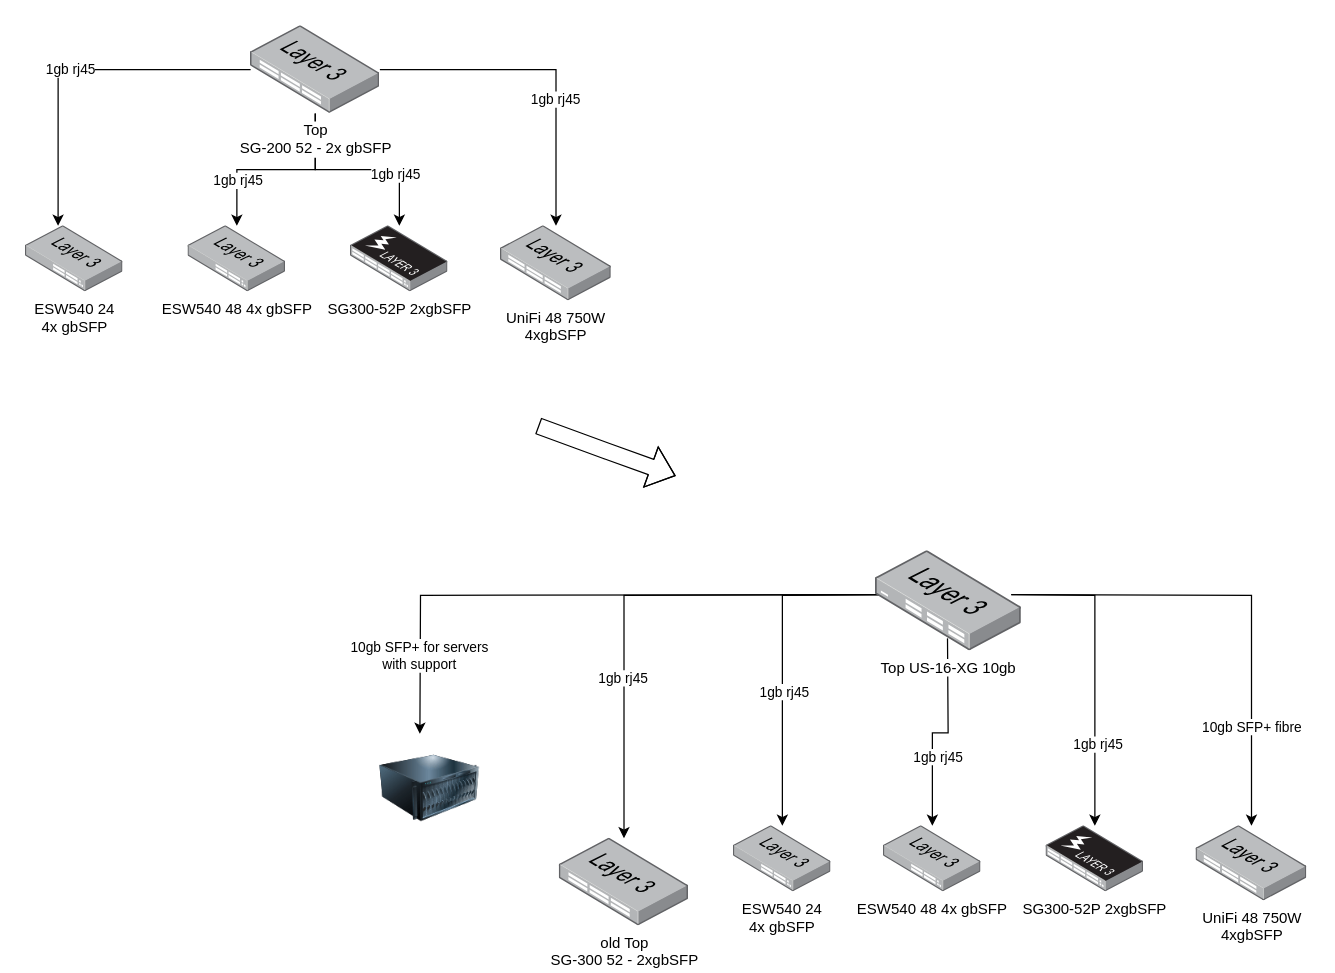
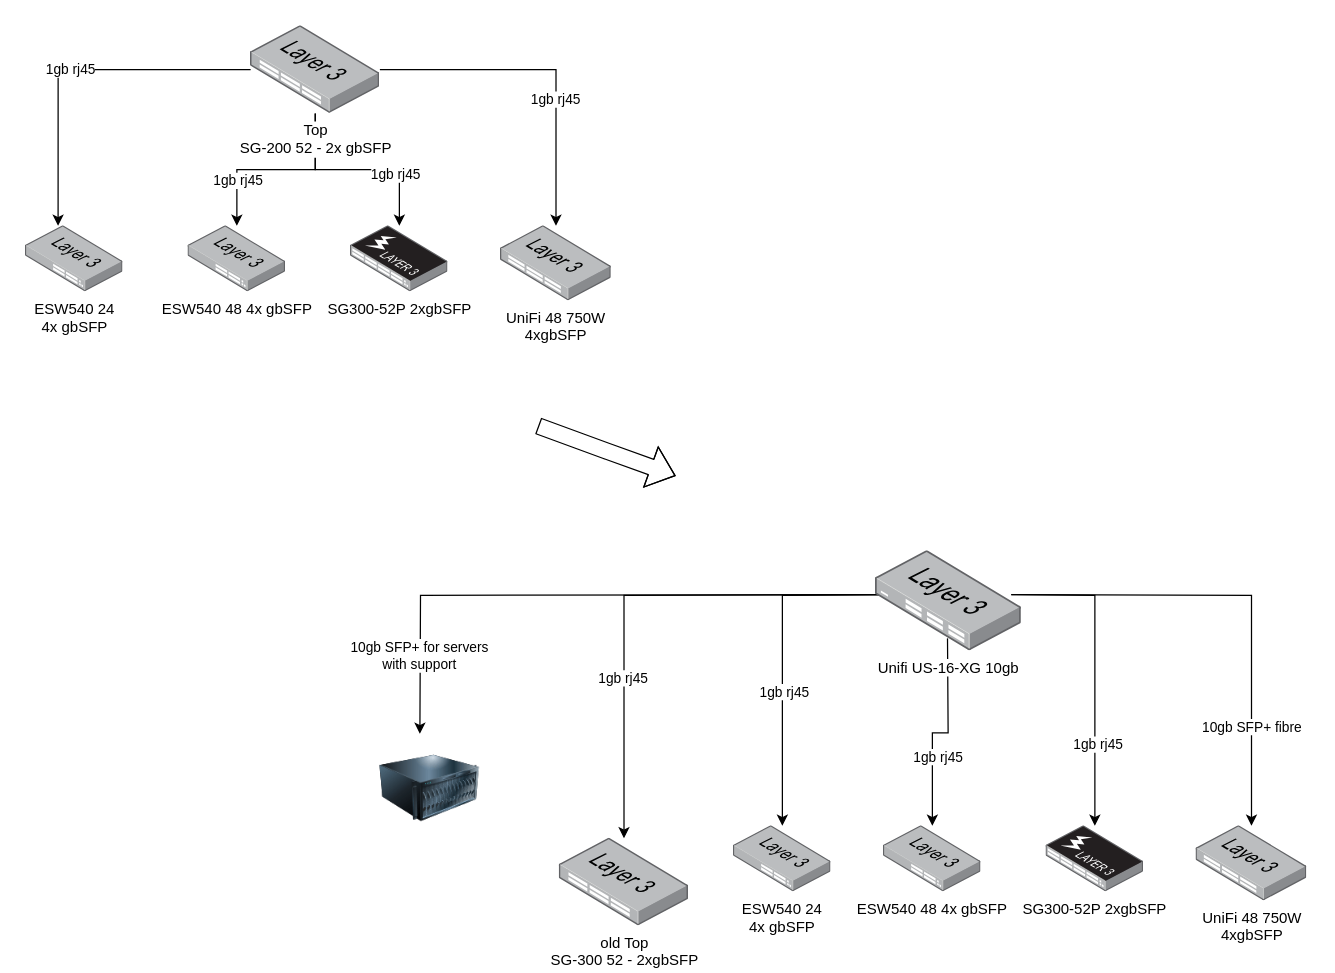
node "Top US‑16‑XG 10gb": label "Top US‑16‑XG 10gb" -> "Unifi US‑16‑XG 10gb"
